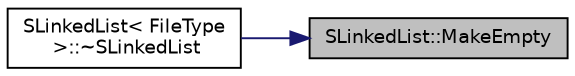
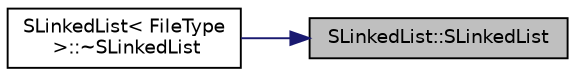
node "SLinkedList::MakeEmpty": label "SLinkedList::MakeEmpty" -> "SLinkedList::SLinkedList"
